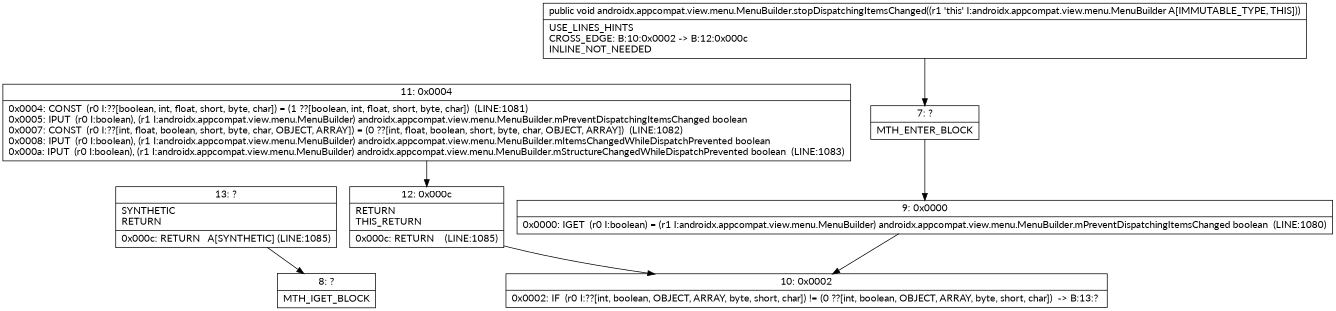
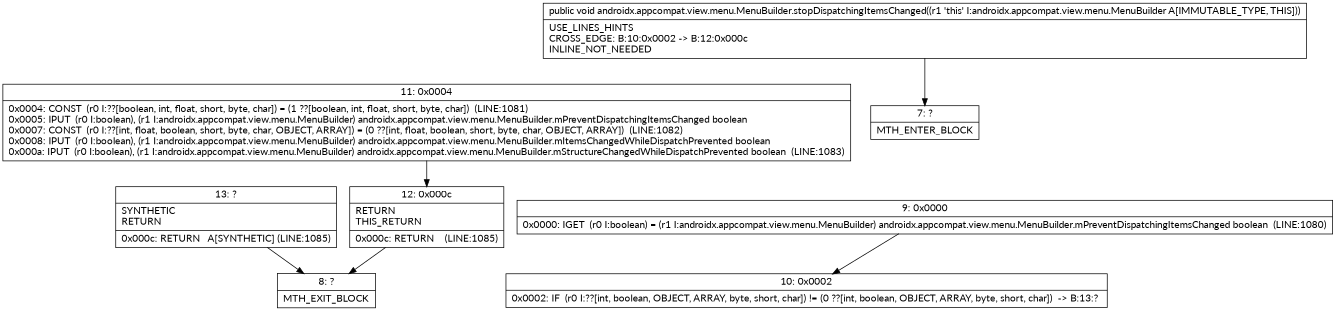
edge "7: ?" -> "9: 0x0000": removed
edge "12: 0x000c" -> "10: 0x0002": now "12: 0x000c" -> "8: ?"
node "8: ?": text "MTH_IGET_BLOCK" -> "MTH_EXIT_BLOCK"
